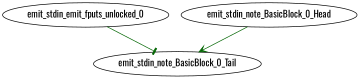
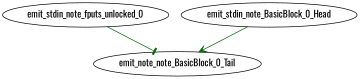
node "emit_stdin_emit_fputs_unlocked_0": label "emit_stdin_emit_fputs_unlocked_0" -> "emit_stdin_note_fputs_unlocked_0"
node "emit_stdin_note_BasicBlock_0_Tail": label "emit_stdin_note_BasicBlock_0_Tail" -> "emit_note_note_BasicBlock_0_Tail"
